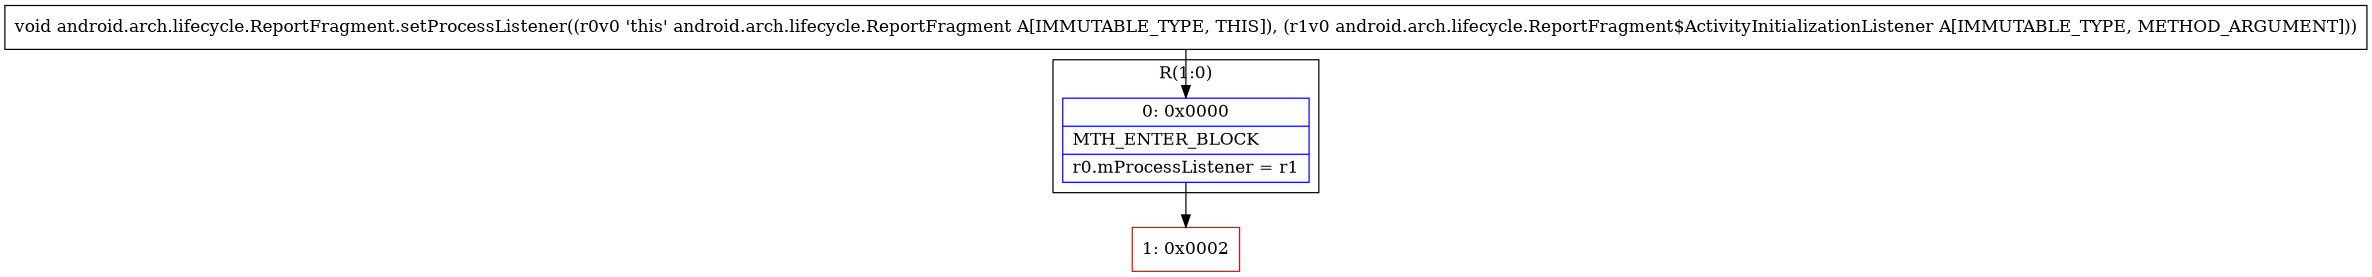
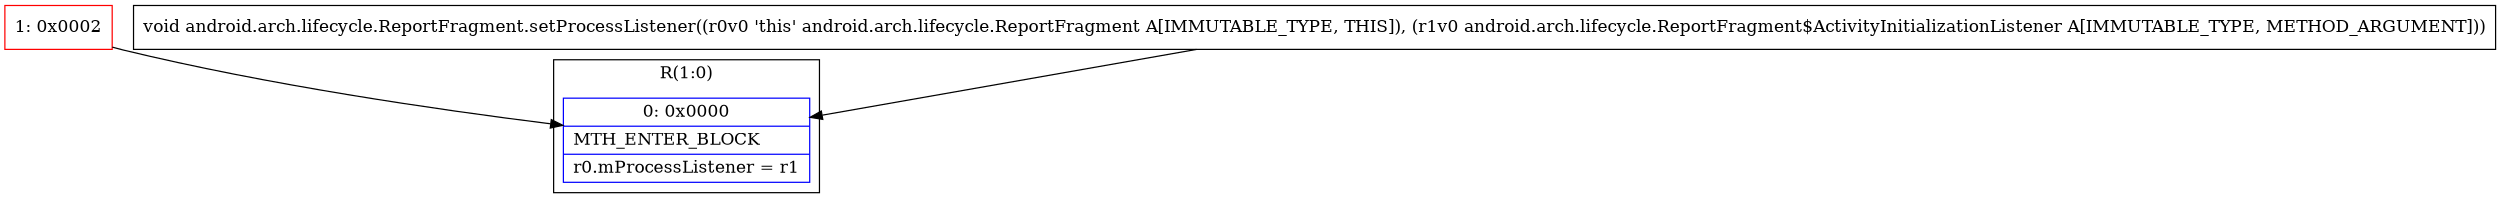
edge "0: 0x0000" -> "1: 0x0002": reversed
